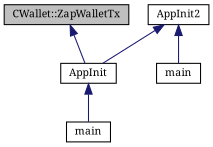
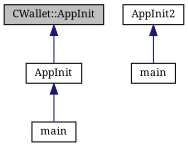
node "CWallet::ZapWalletTx": label "CWallet::ZapWalletTx" -> "CWallet::AppInit"
edge "AppInit" -> "AppInit2": removed
